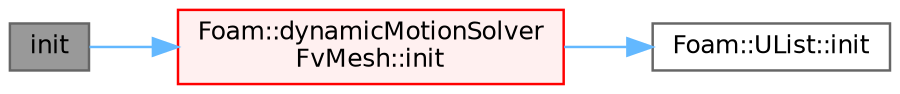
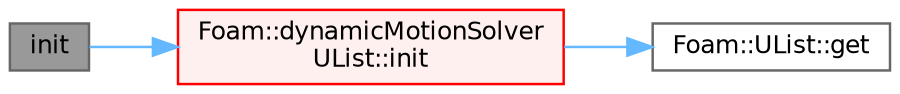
node "Foam::dynamicMotionSolver FvMesh::init": label "Foam::dynamicMotionSolver FvMesh::init" -> "Foam::dynamicMotionSolver UList::init"
node "Foam::UList::init": label "Foam::UList::init" -> "Foam::UList::get"
